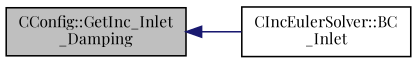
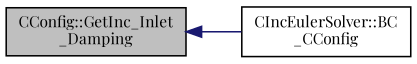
node "CIncEulerSolver::BC _Inlet": label "CIncEulerSolver::BC _Inlet" -> "CIncEulerSolver::BC _CConfig"
